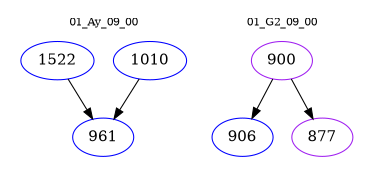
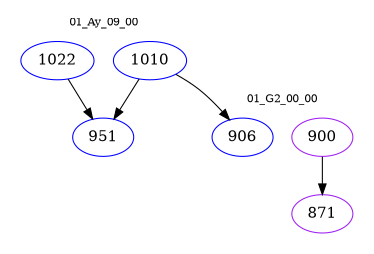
cluster "01_G2_09_00": label "01_G2_09_00" -> "01_G2_00_00"
node "1522": label "1522" -> "1022"
edge "900" -> "906": now "1010" -> "906"
node "961": label "961" -> "951"
node "877": label "877" -> "871"
